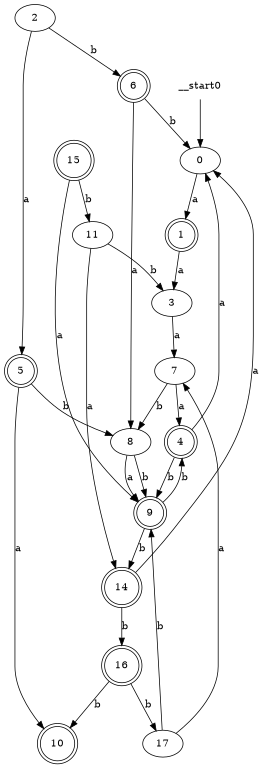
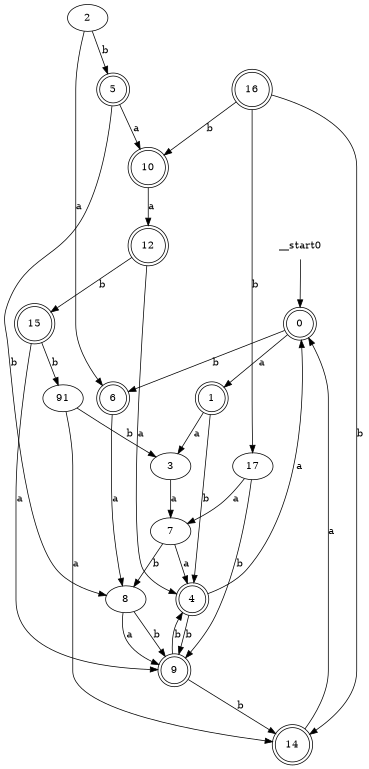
edge "2" -> "6": label "b" -> "a"
edge "6" -> "0": reversed
node "0": shape ellipse -> doublecircle
edge "2" -> "5": label "a" -> "b"
node "11": label "11" -> "91"
node "12": added
edge "1" -> "4": added, label "b"
edge "14" -> "16": reversed
